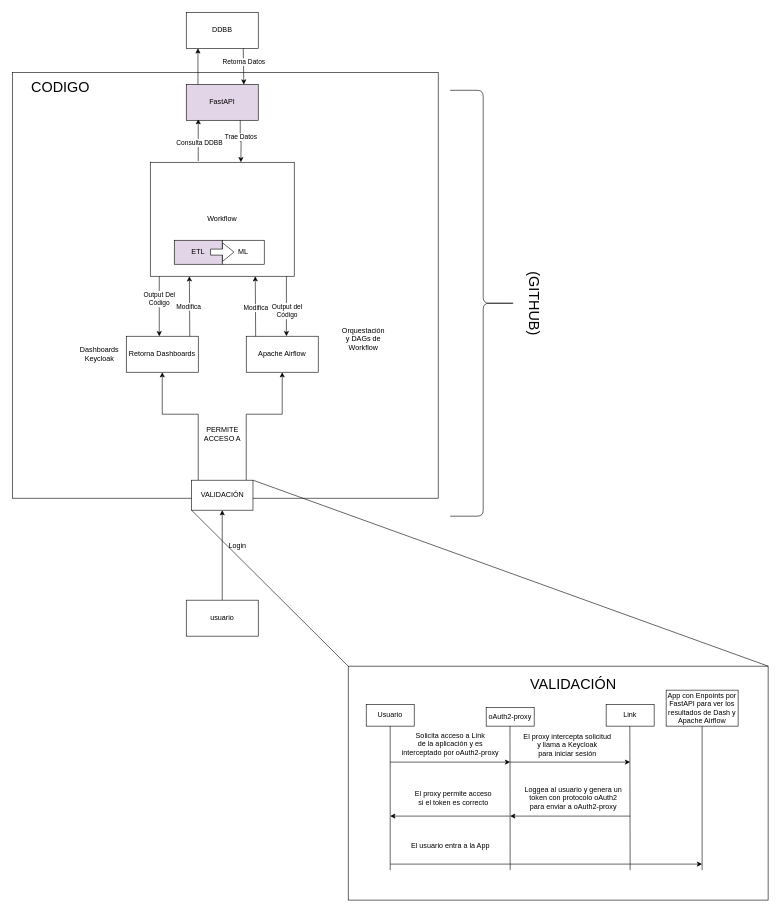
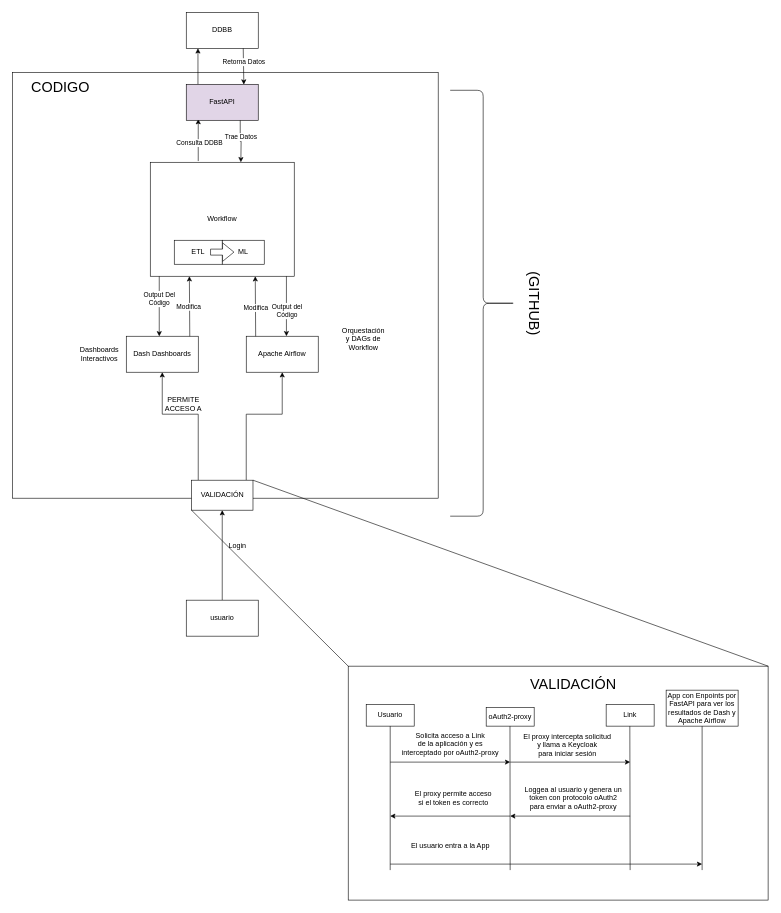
node "ETL": fillcolor #e1d5e7 -> #ffffff
node "Dashboards Keycloak": label "Dashboards Keycloak" -> "Dashboards Interactivos"
node "Retorna Dashboards": label "Retorna Dashboards" -> "Dash Dashboards"
node "PERMITE ACCESO A": moved (222, 434) -> (183, 404)
